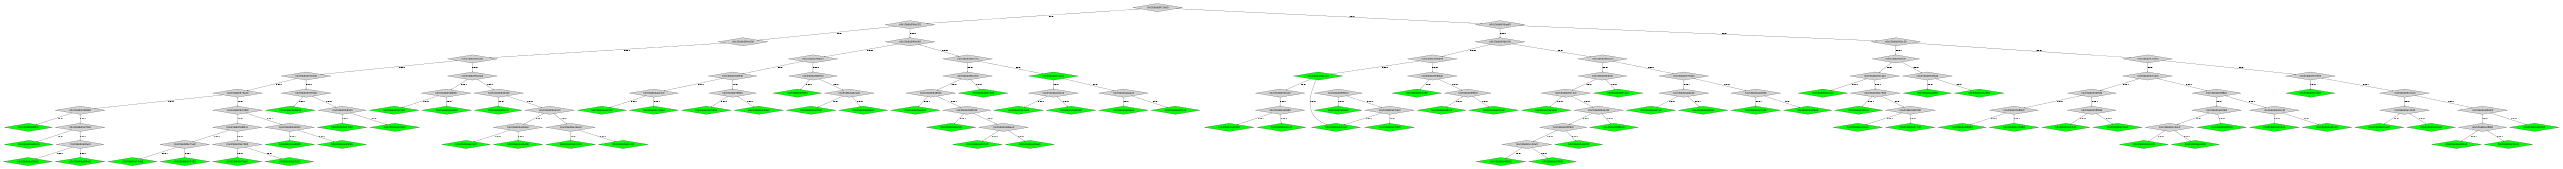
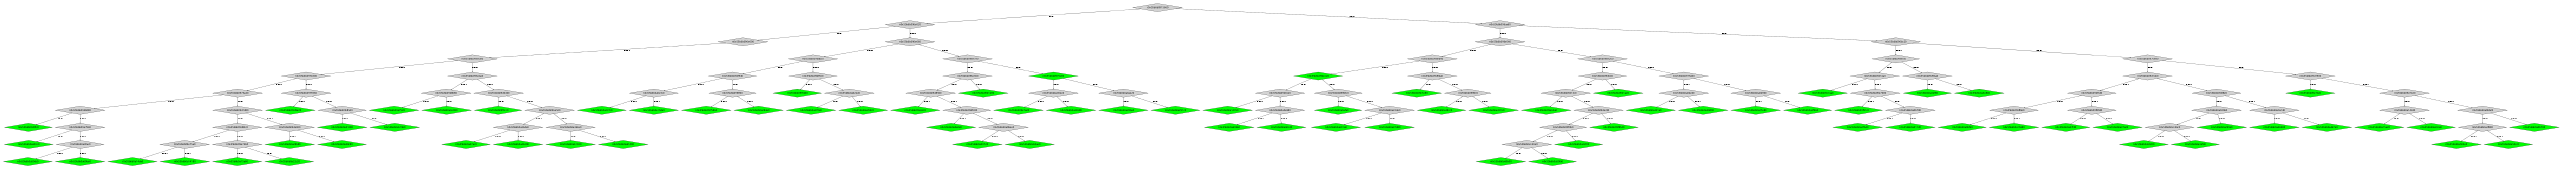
edge "n0x55b6b09dece0" -> "n0x55b6b0a601a0": now "n0x55b6b09dece0" -> "n0x55b6b09f88c0"
node "n0x55b6b0a14760": added
